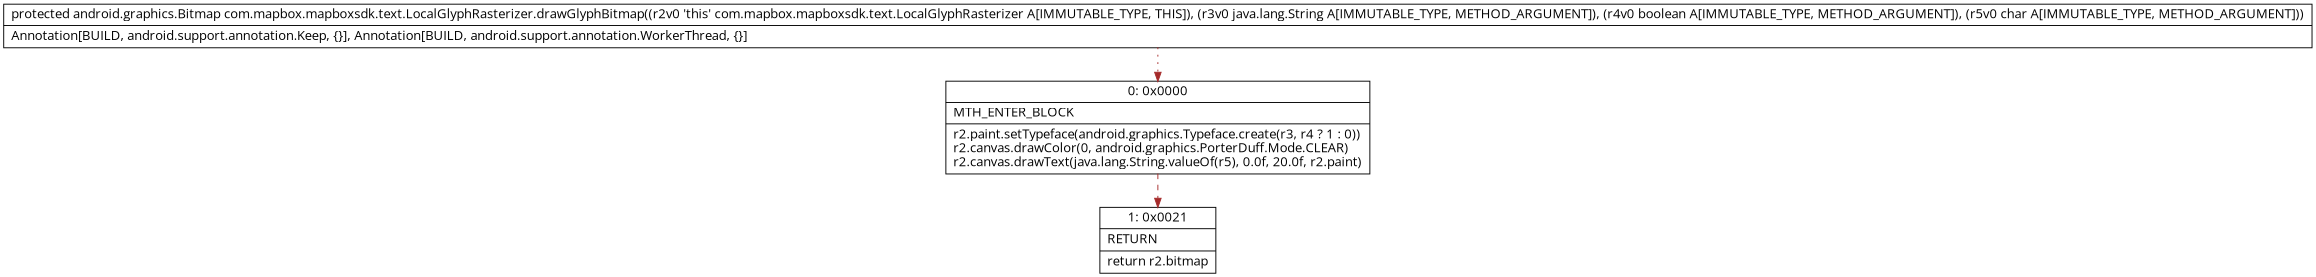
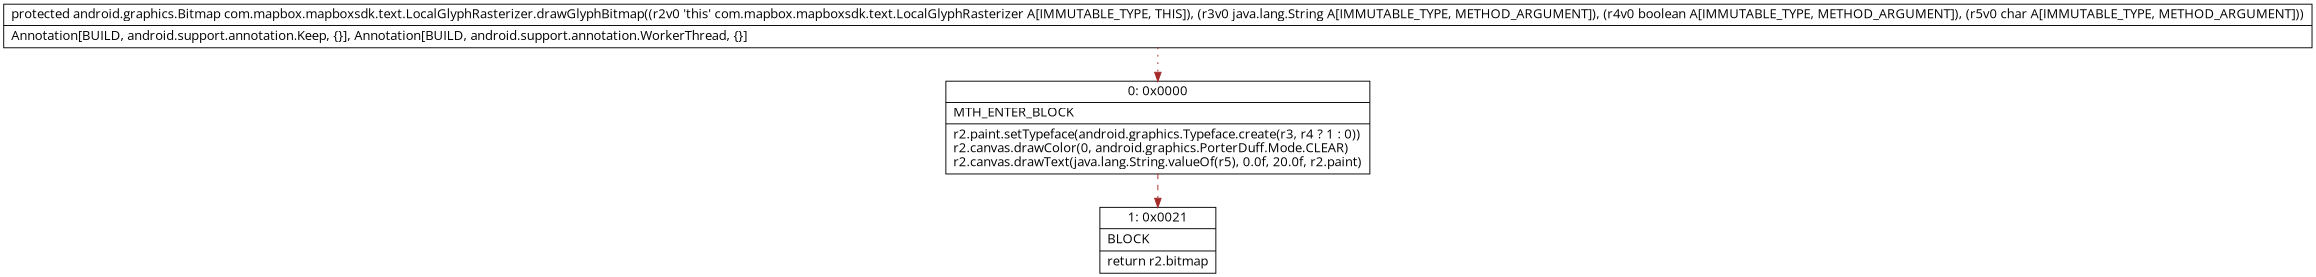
node "1: 0x0021": text "RETURN" -> "BLOCK"
